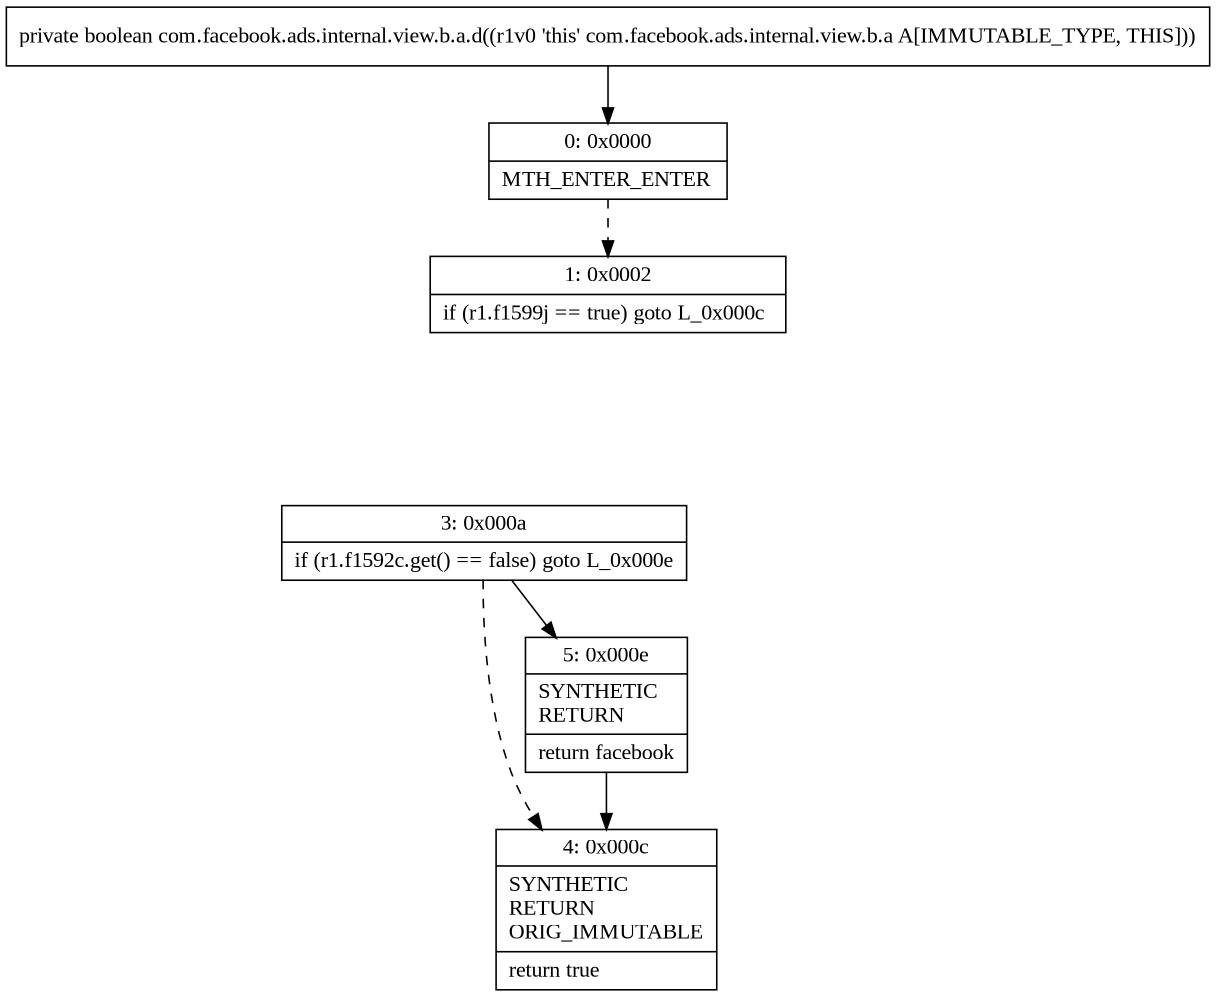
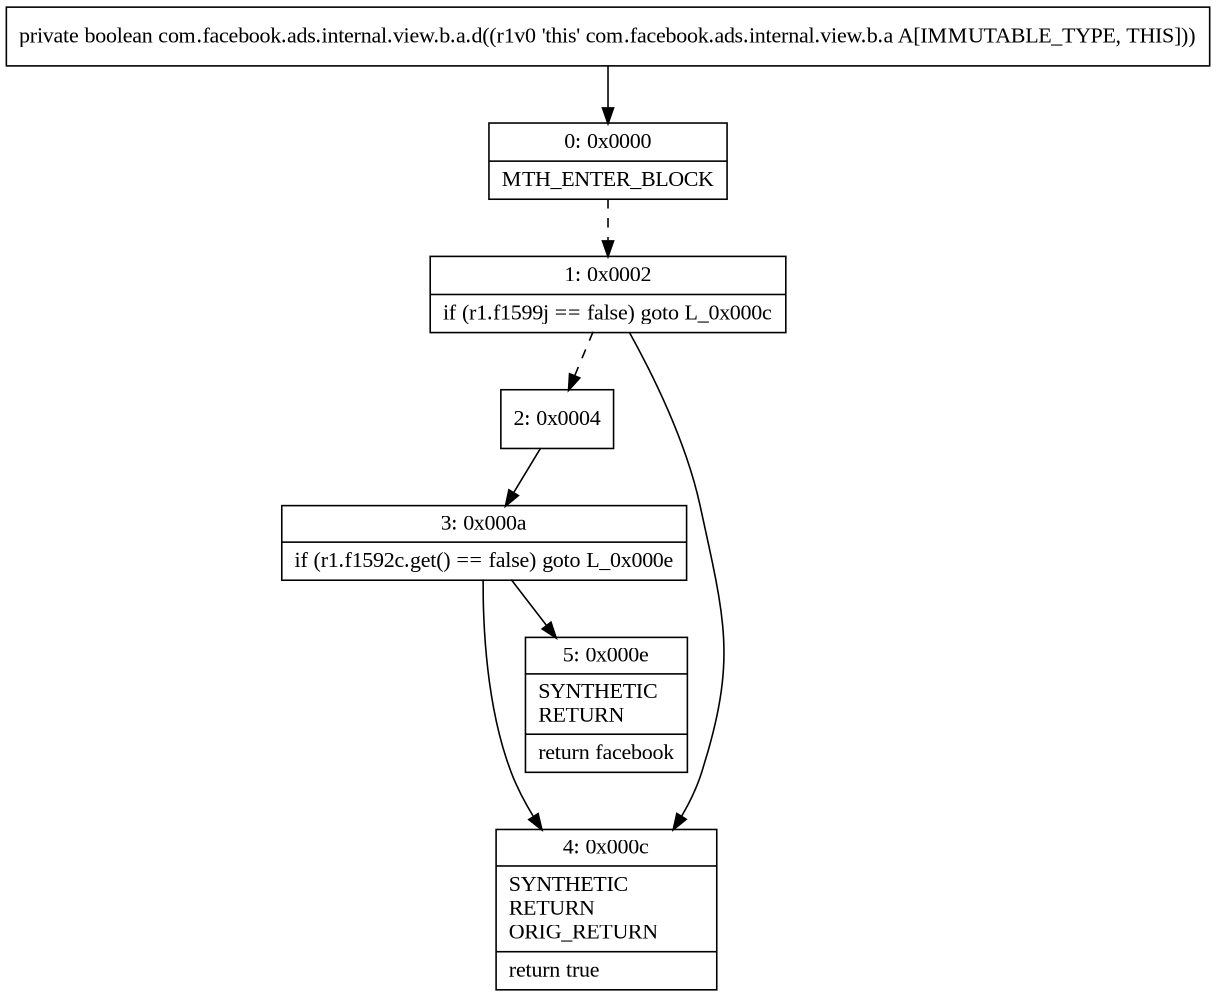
node "0: 0x0000": text "MTH_ENTER_ENTER" -> "MTH_ENTER_BLOCK"
node "1: 0x0002": text "if (r1.f1599j == true) goto L_0x000c" -> "if (r1.f1599j == false) goto L_0x000c"
node "2: 0x0004": added
edge "3: 0x000a" -> "4: 0x000c": style dashed -> solid
edge "5: 0x000e" -> "4: 0x000c": now "1: 0x0002" -> "4: 0x000c"
node "4: 0x000c": text "ORIG_IMMUTABLE" -> "ORIG_RETURN"
